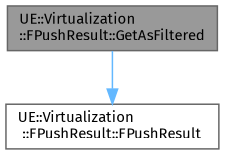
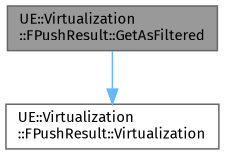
node "UE::Virtualization ::FPushResult::FPushResult": label "UE::Virtualization ::FPushResult::FPushResult" -> "UE::Virtualization ::FPushResult::Virtualization"
